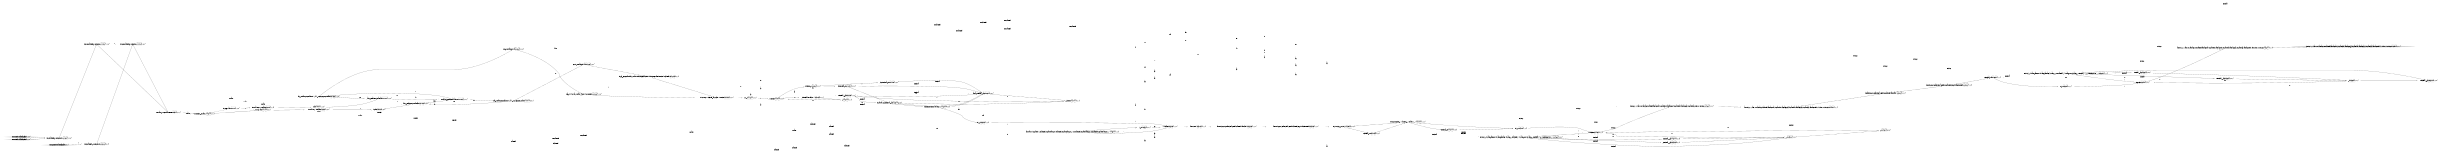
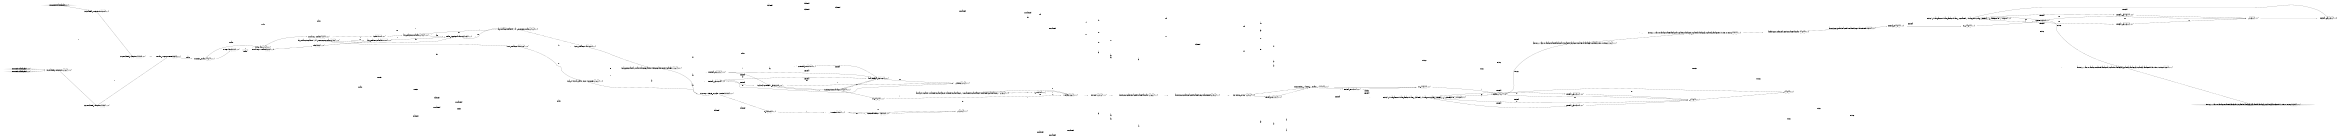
edge "long min = sortedValues.get(0).val@@@15@@@['0', '0', '1']" -> "minBucketVal = min@@@52@@@['1', '1', '1']": label "min" -> "docValuesField"
edge "i < numBuckets@@@54@@@['1', '1', '1']" -> "minBucketVal = min@@@52@@@['1', '1', '1']": now "i < numBuckets@@@54@@@['1', '1', '1']" -> "minBucketVal += gap@@@55@@@['1', '0', '0']"
node "int bucketNum = 0@@@23@@@['1', '1', '1']": removed
